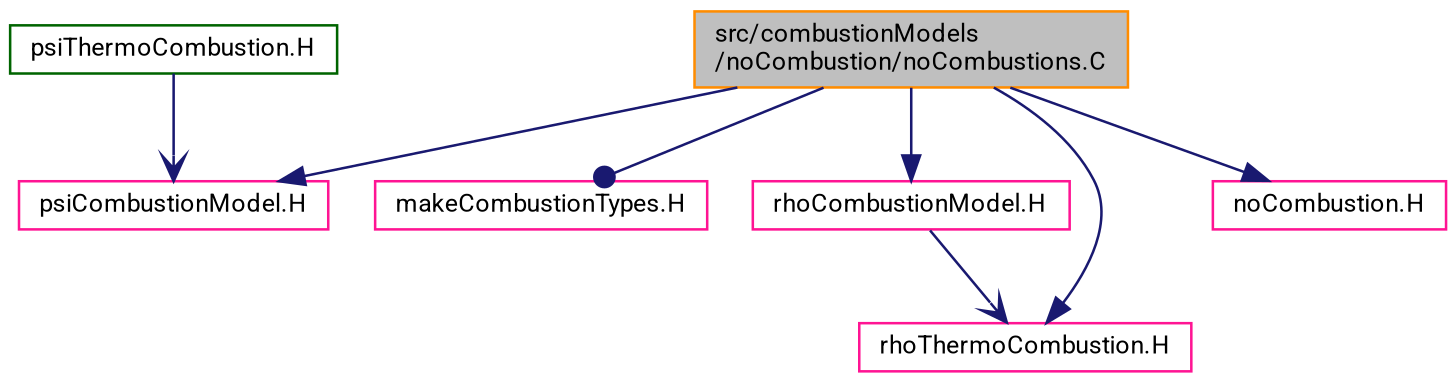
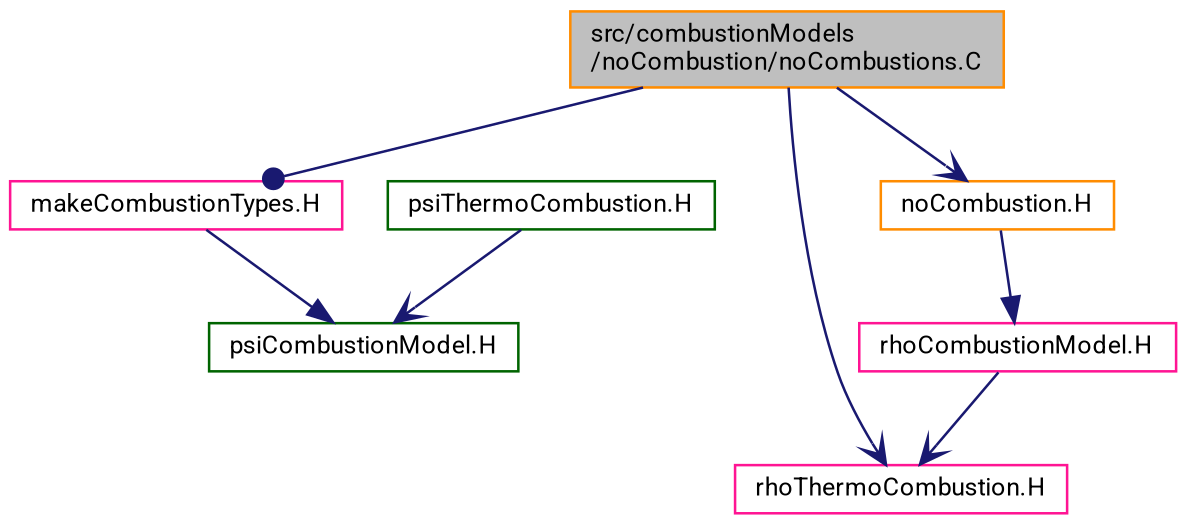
edge "src/combustionModels /noCombustion/noCombustions.C" -> "rhoCombustionModel.H": now "noCombustion.H" -> "rhoCombustionModel.H"
edge "src/combustionModels /noCombustion/noCombustions.C" -> "noCombustion.H": arrowhead normal -> vee
edge "src/combustionModels /noCombustion/noCombustions.C" -> "psiCombustionModel.H": now "makeCombustionTypes.H" -> "psiCombustionModel.H"
edge "src/combustionModels /noCombustion/noCombustions.C" -> "rhoThermoCombustion.H": arrowhead normal -> vee
node "psiCombustionModel.H": color deeppink -> darkgreen
node "noCombustion.H": color deeppink -> darkorange
